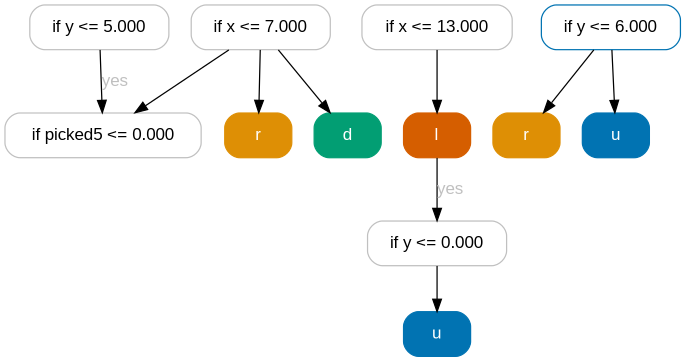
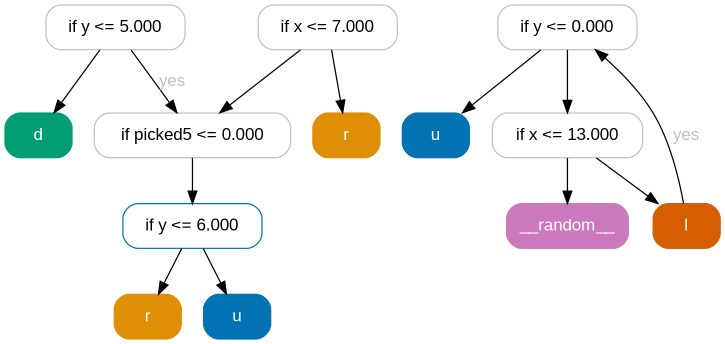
edge "if y <= 0.000" -> "if x <= 13.000": added
edge "if x <= 7.000" -> "d": now "if y <= 5.000" -> "d"
edge "if picked5 <= 0.000" -> "if y <= 6.000": added
node "__random__": added
